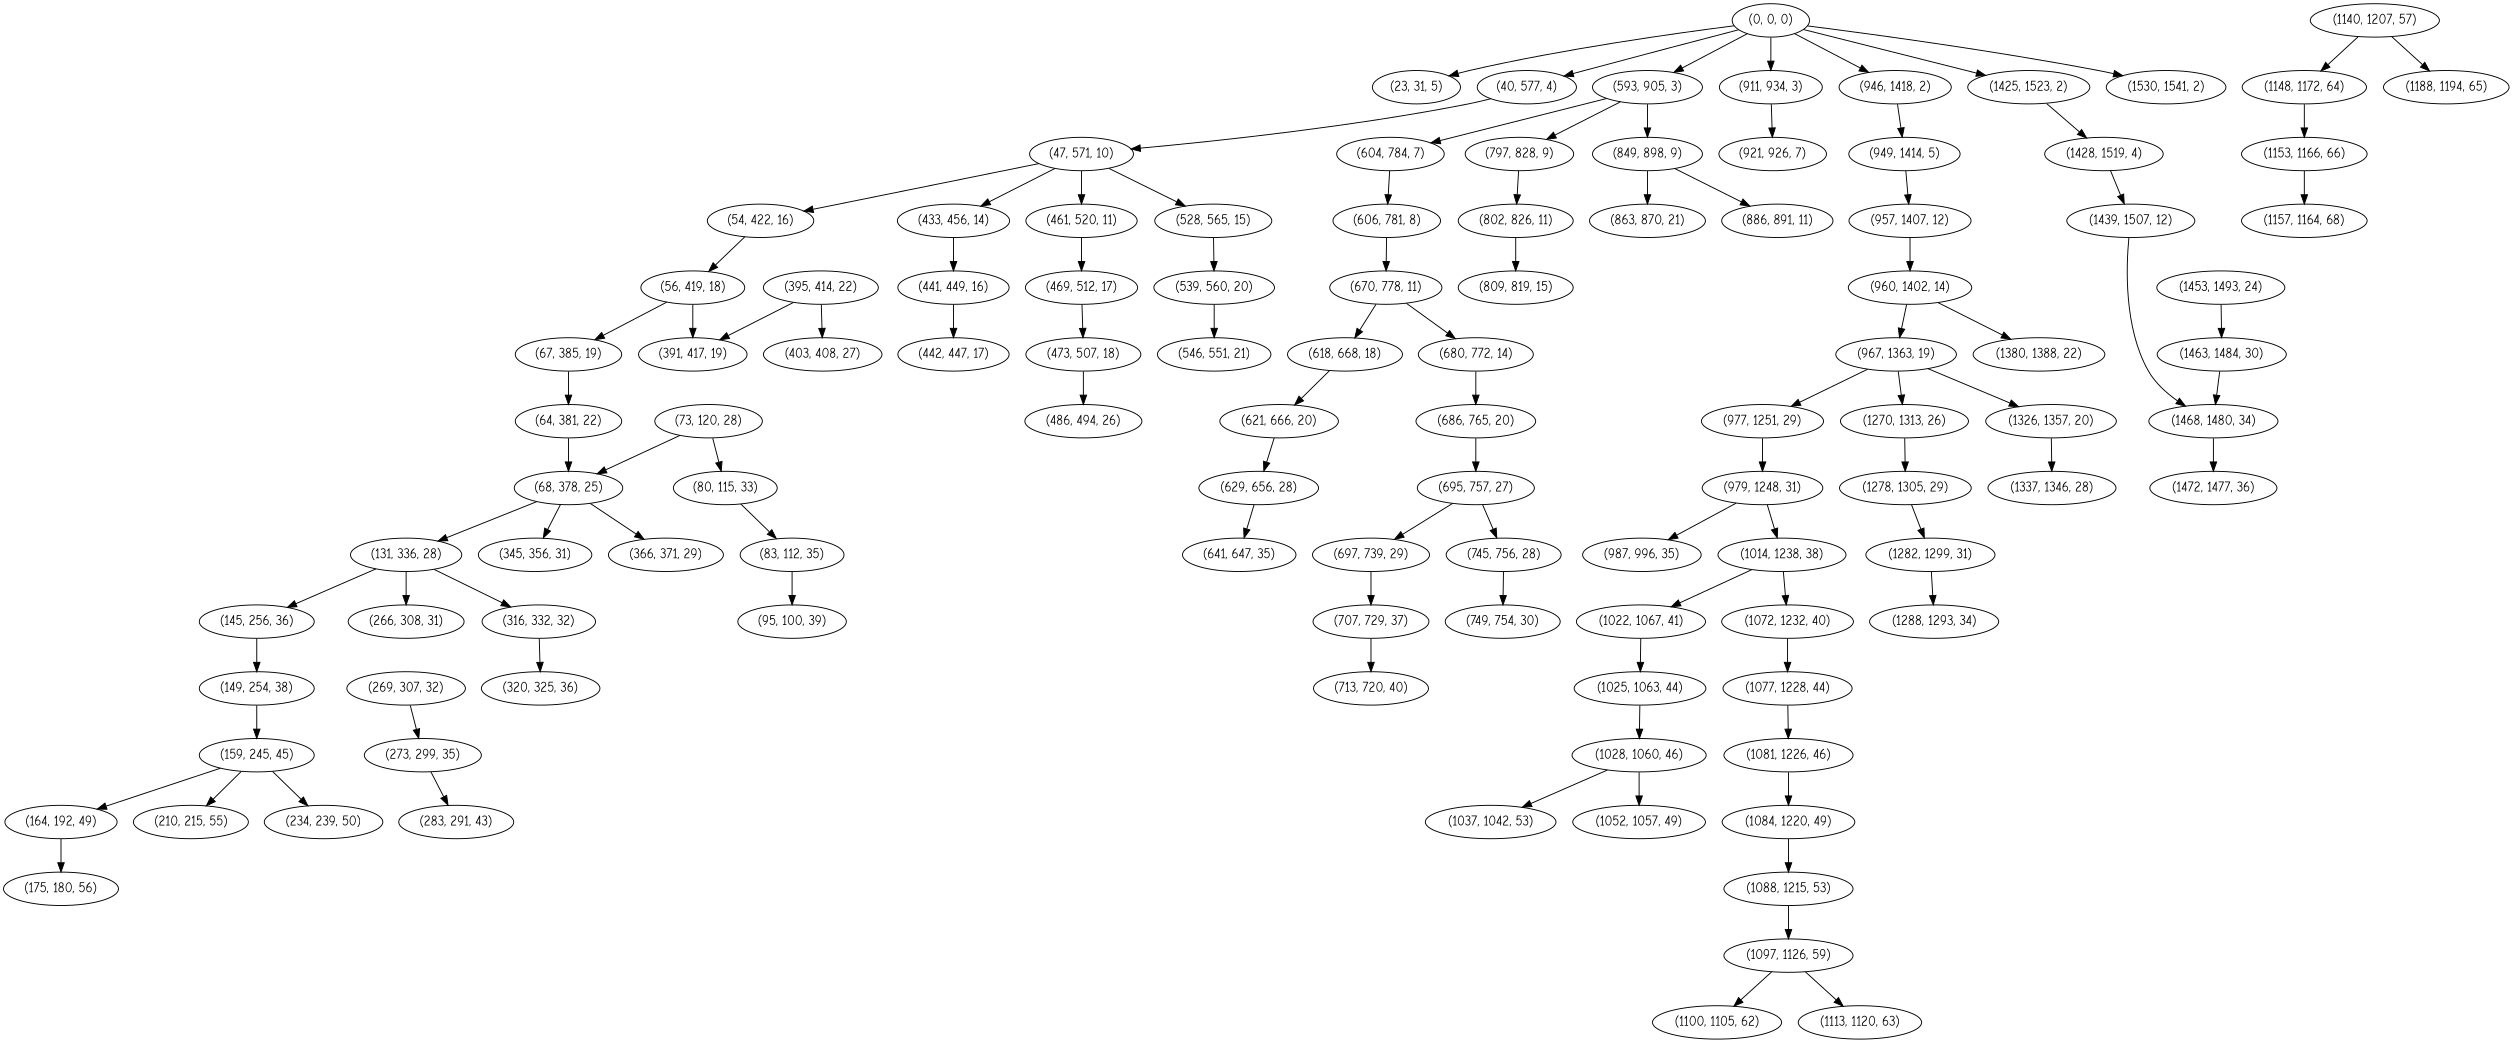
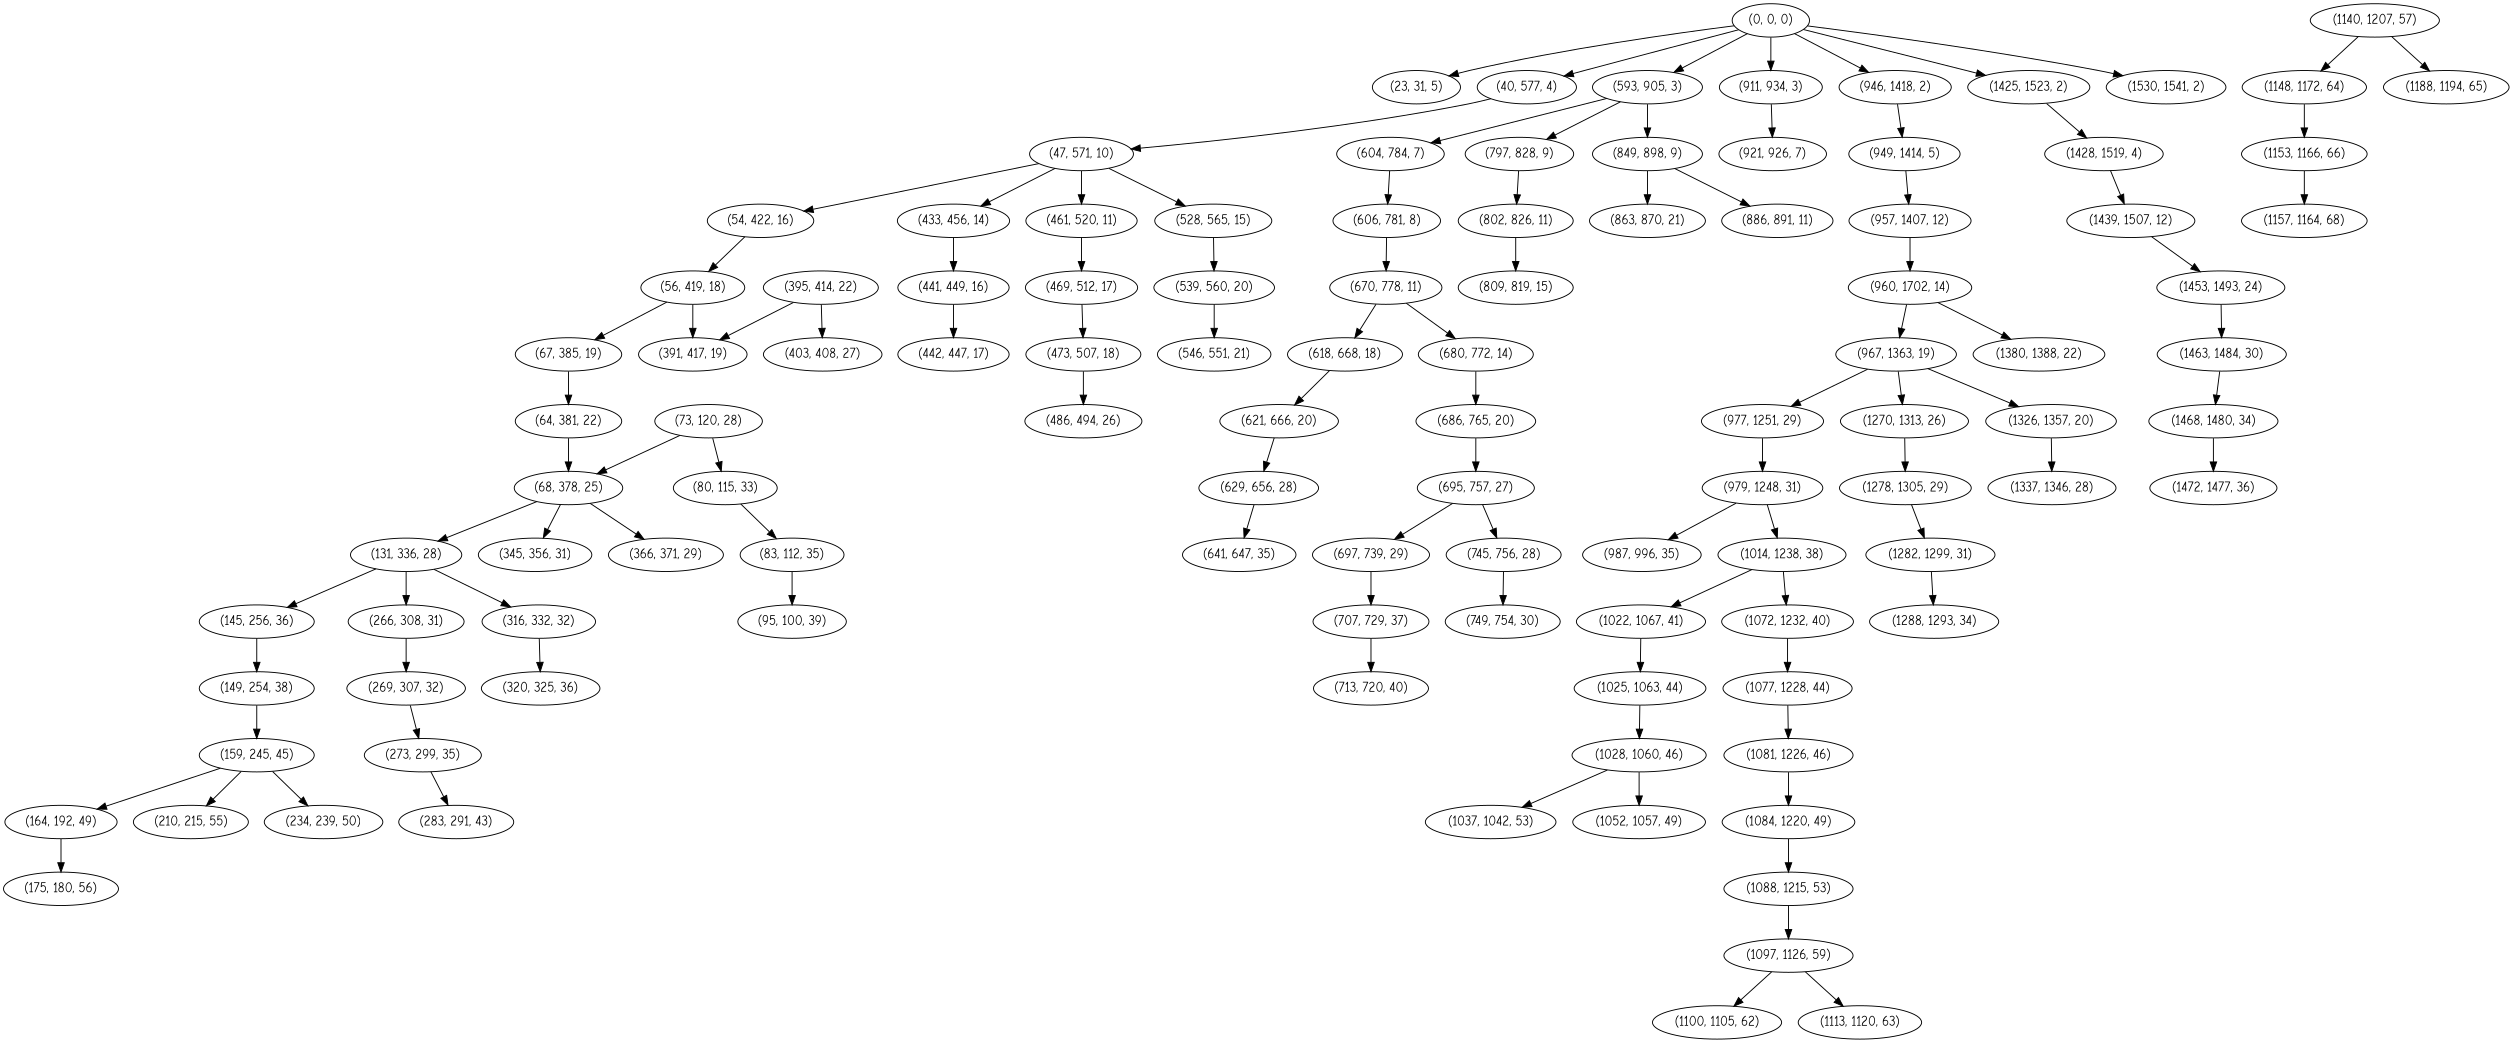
node "(960, 1402, 14)": label "(960, 1402, 14)" -> "(960, 1702, 14)"
edge "(1439, 1507, 12)" -> "(1468, 1480, 34)": now "(1439, 1507, 12)" -> "(1453, 1493, 24)"
edge "(266, 308, 31)" -> "(269, 307, 32)": added
